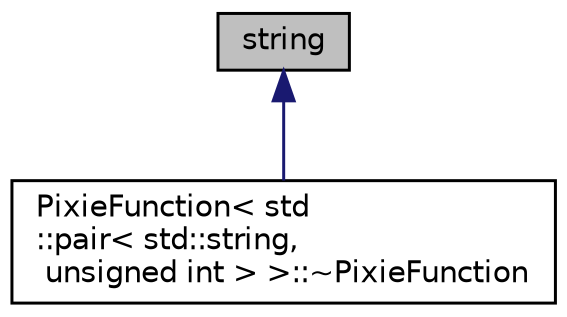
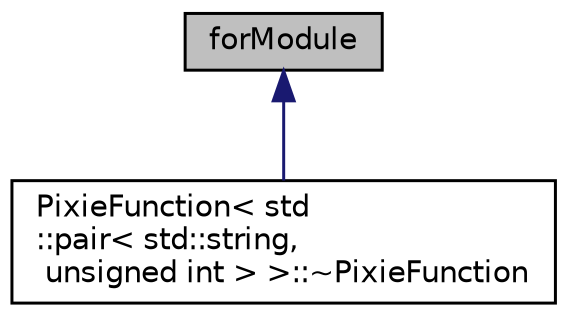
node "string": label "string" -> "forModule"
